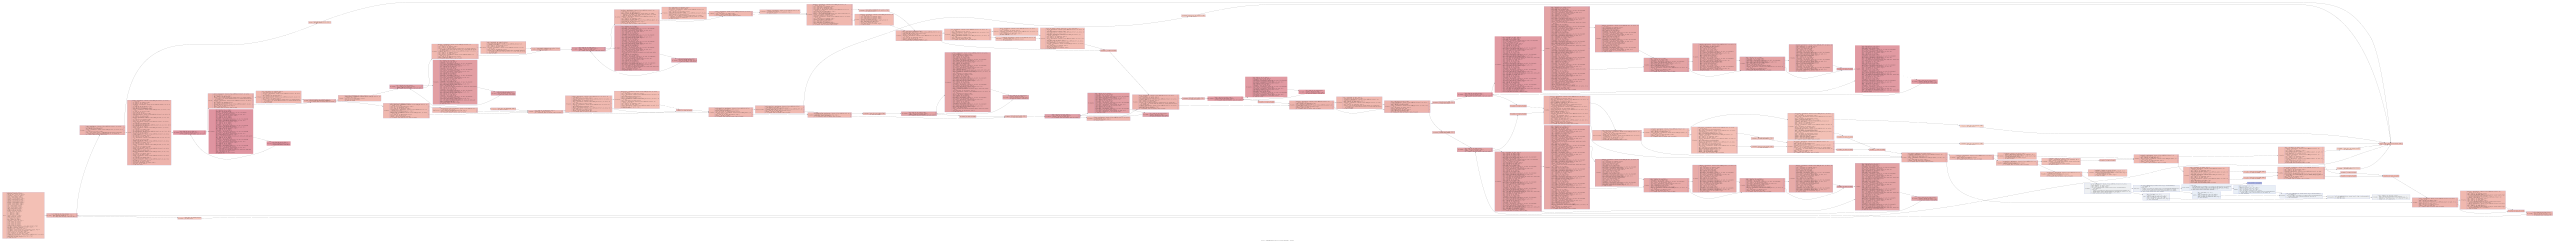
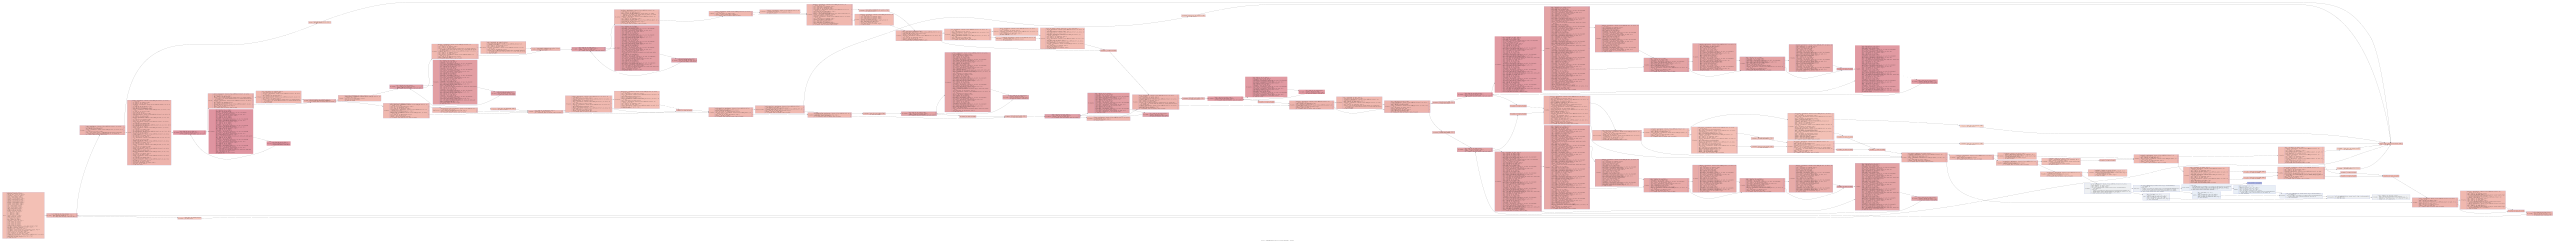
node "if.then116:": removed
